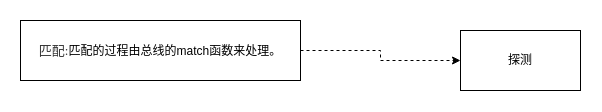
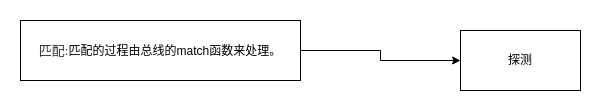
edge "匹配:匹配的过程由总线的match函数来处理。" -> "探测": style dashed -> solid
